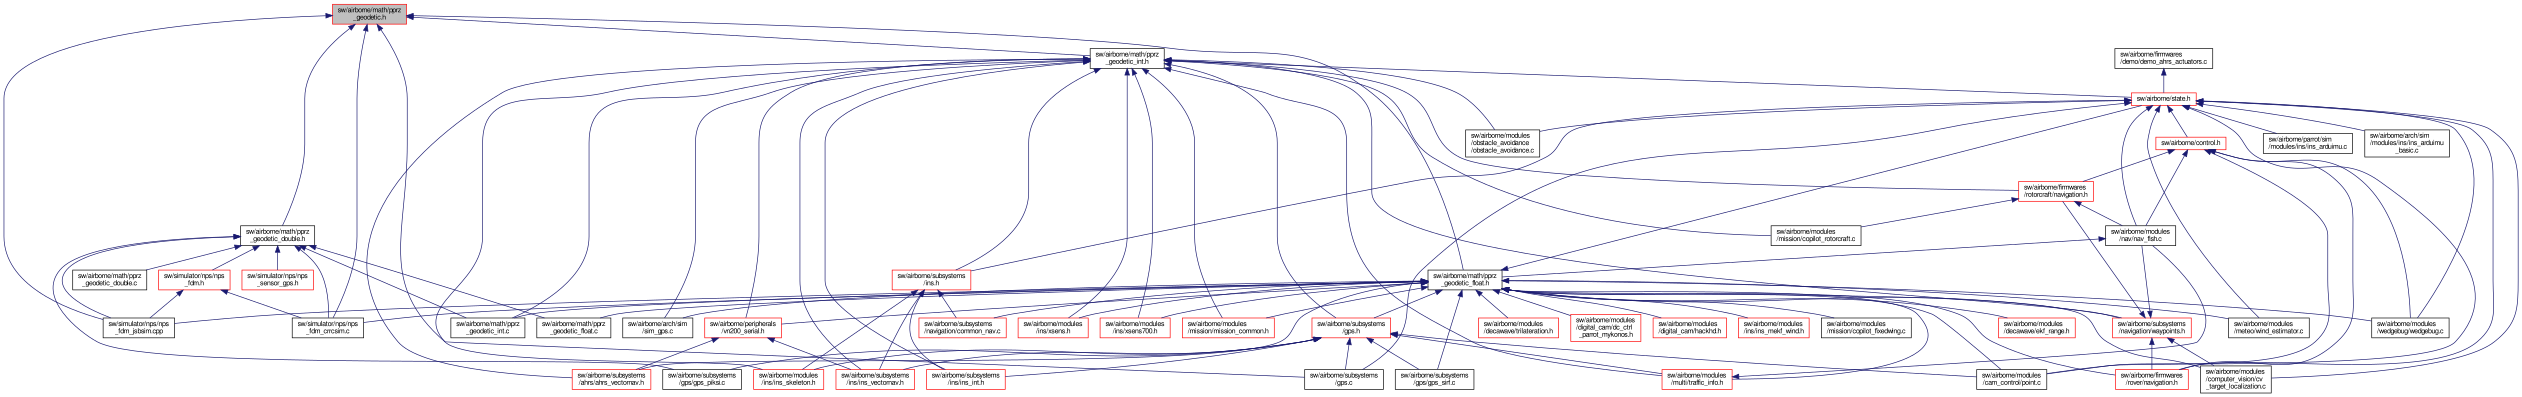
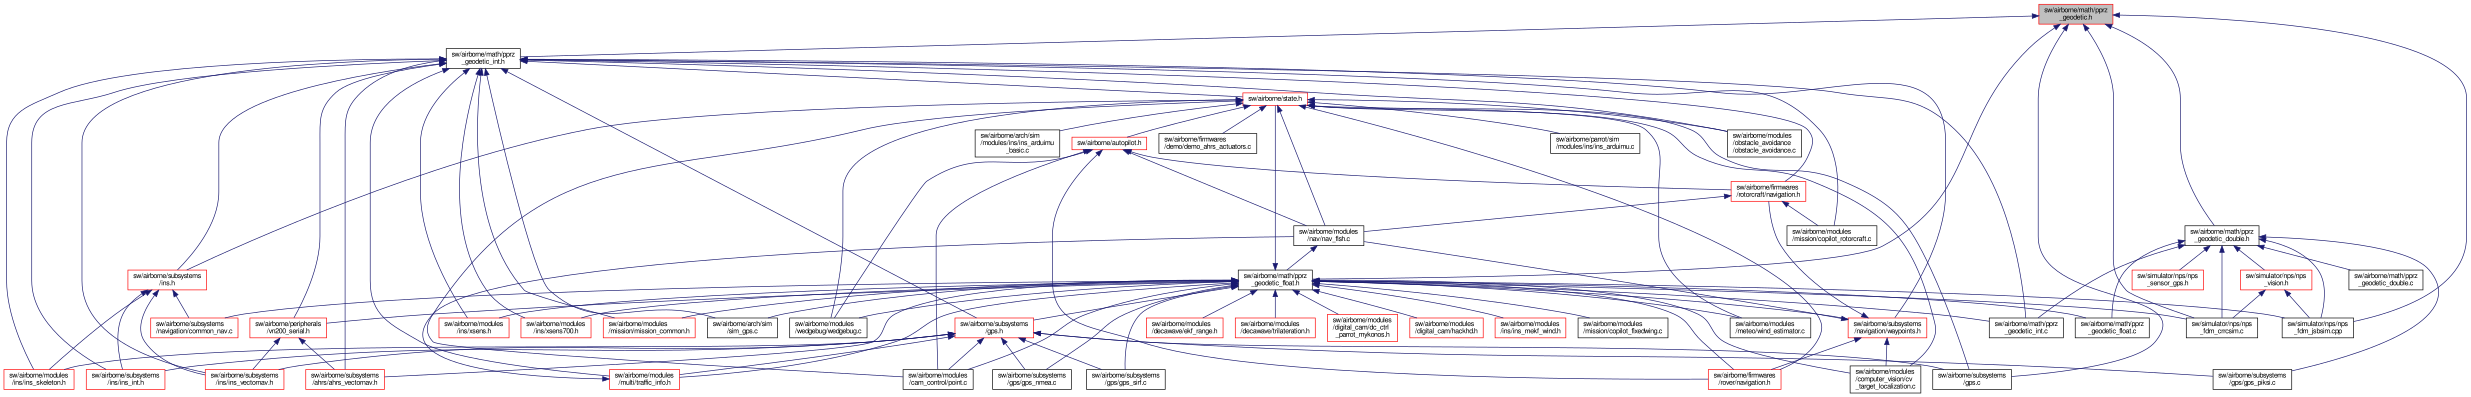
edge "sw/airborne/state.h" -> "sw/airborne/firmwares /demo/demo_ahrs_actuators.c": reversed
node "sw/airborne/control.h": label "sw/airborne/control.h" -> "sw/airborne/autopilot.h"
node "sw/simulator/nps/nps _fdm.h": label "sw/simulator/nps/nps _fdm.h" -> "sw/simulator/nps/nps _vision.h"
node "sw/airborne/subsystems /gps/gps_nmea.c": added
